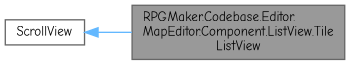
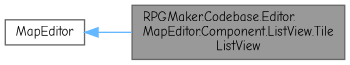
node "ScrollView": label "ScrollView" -> "MapEditor"
